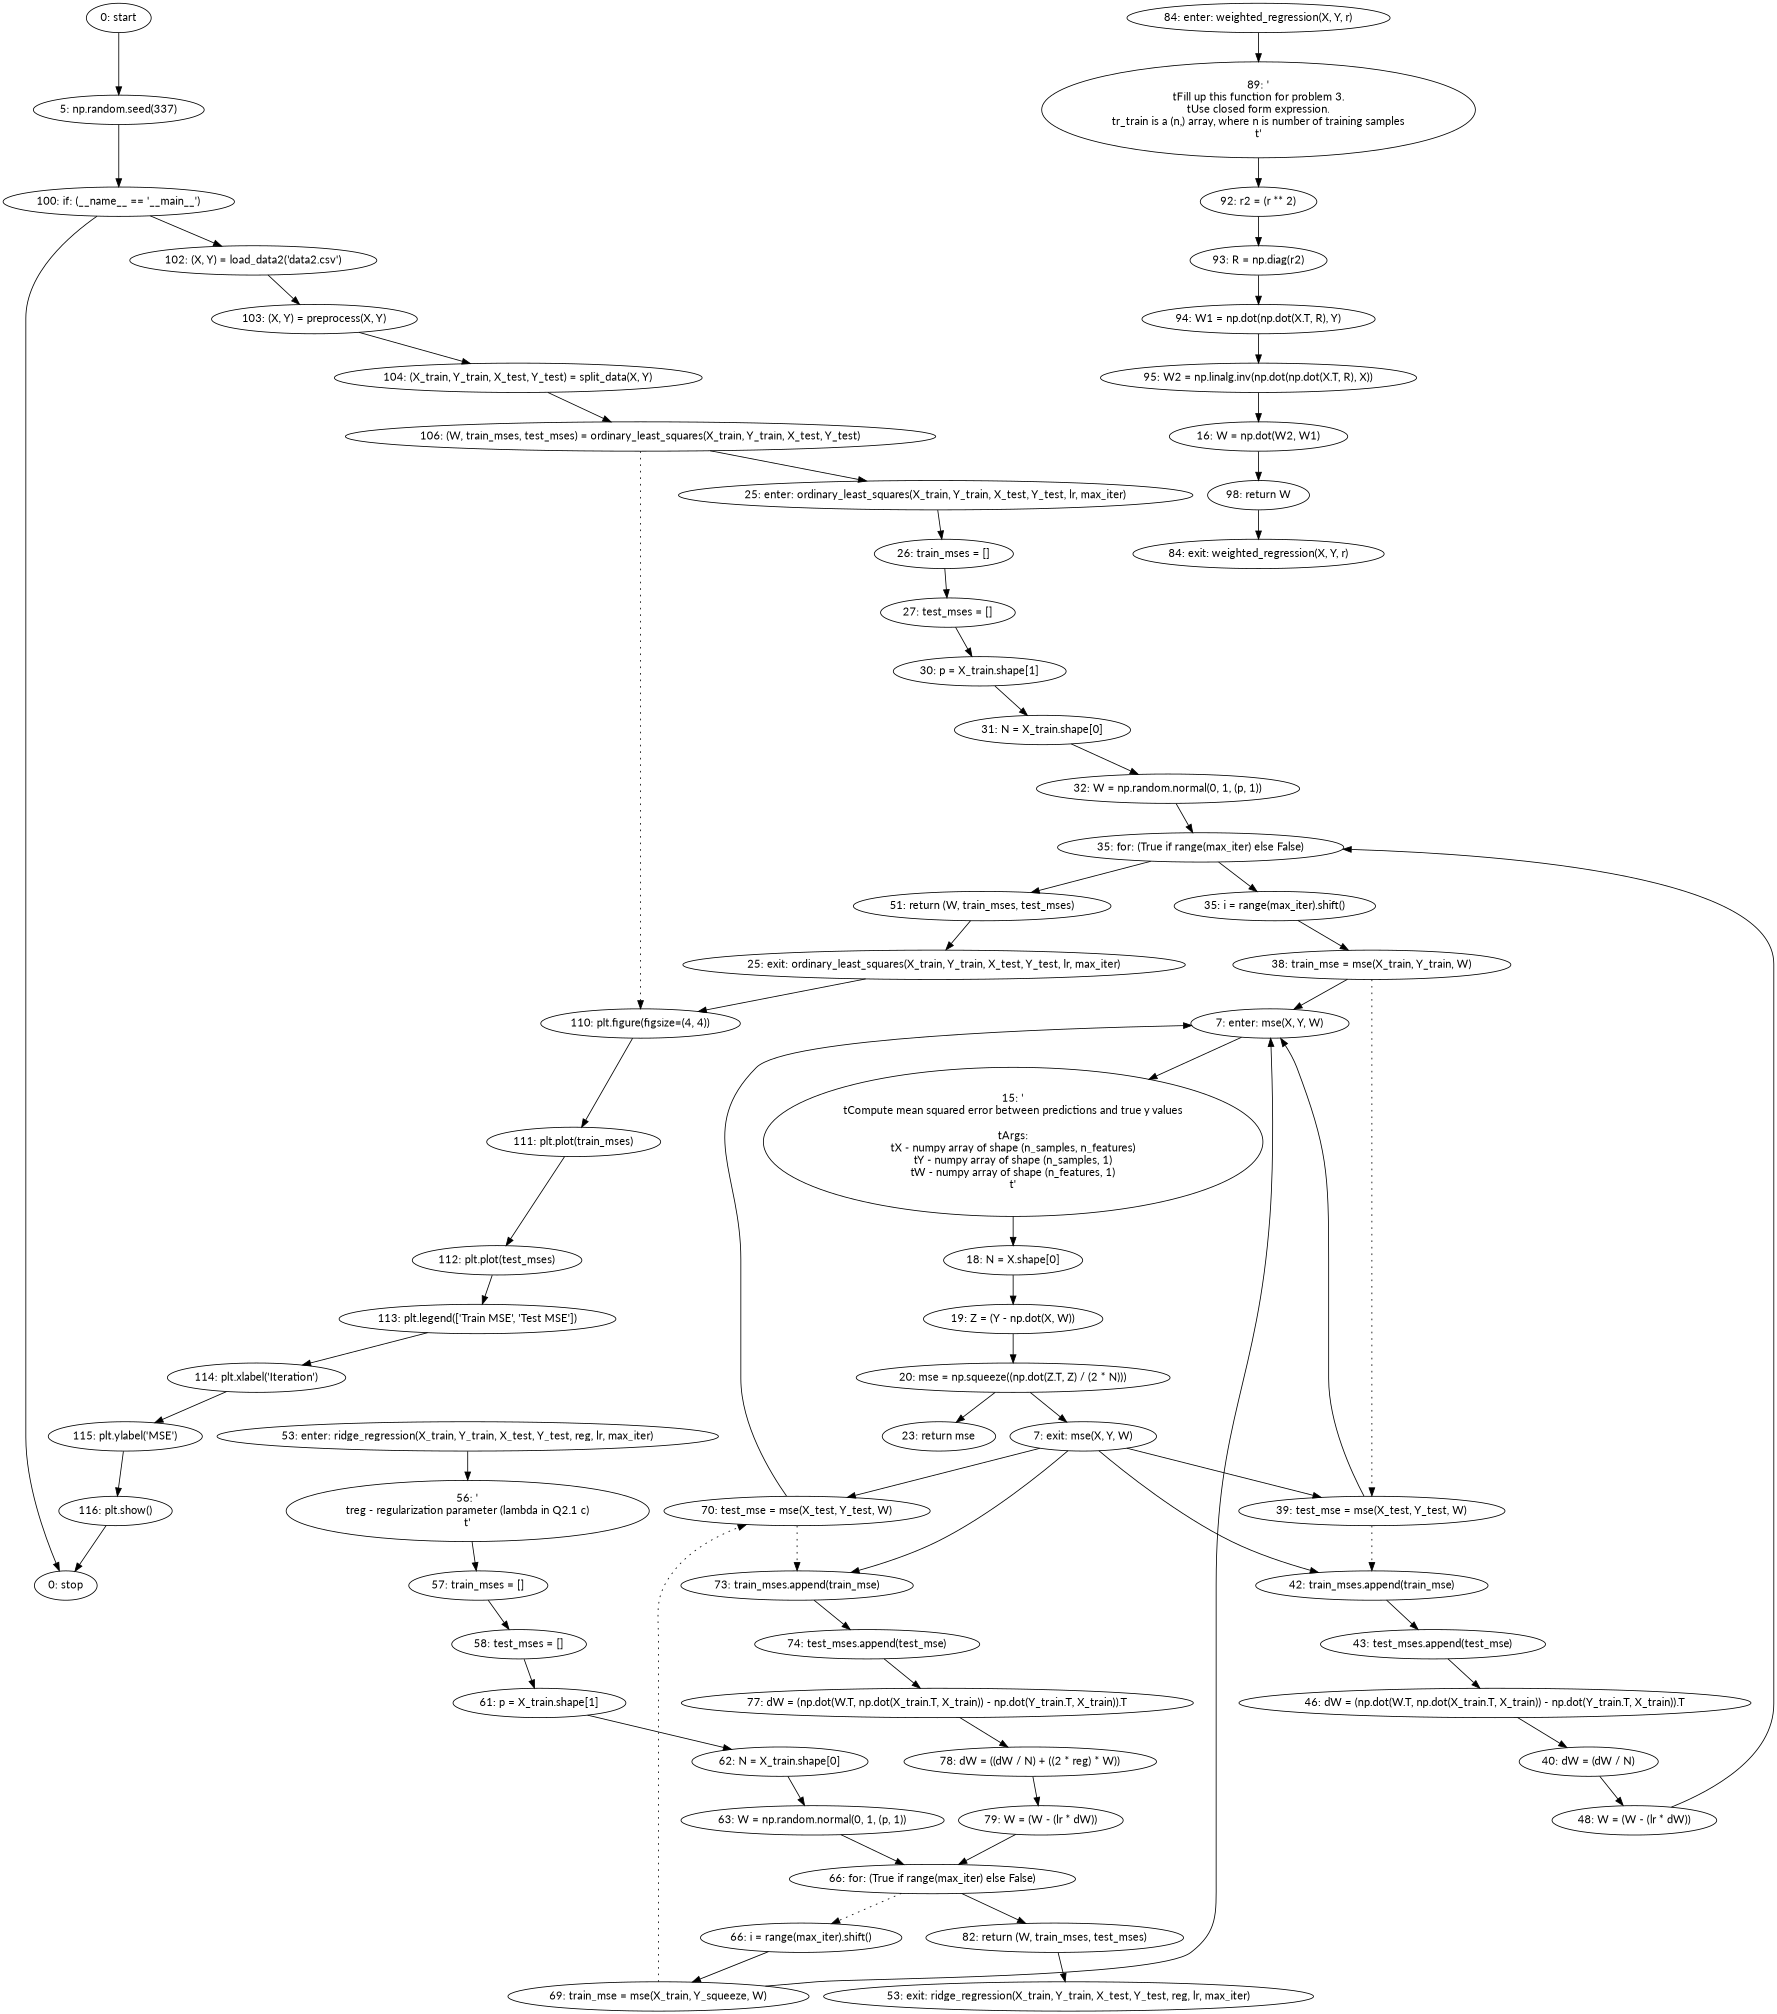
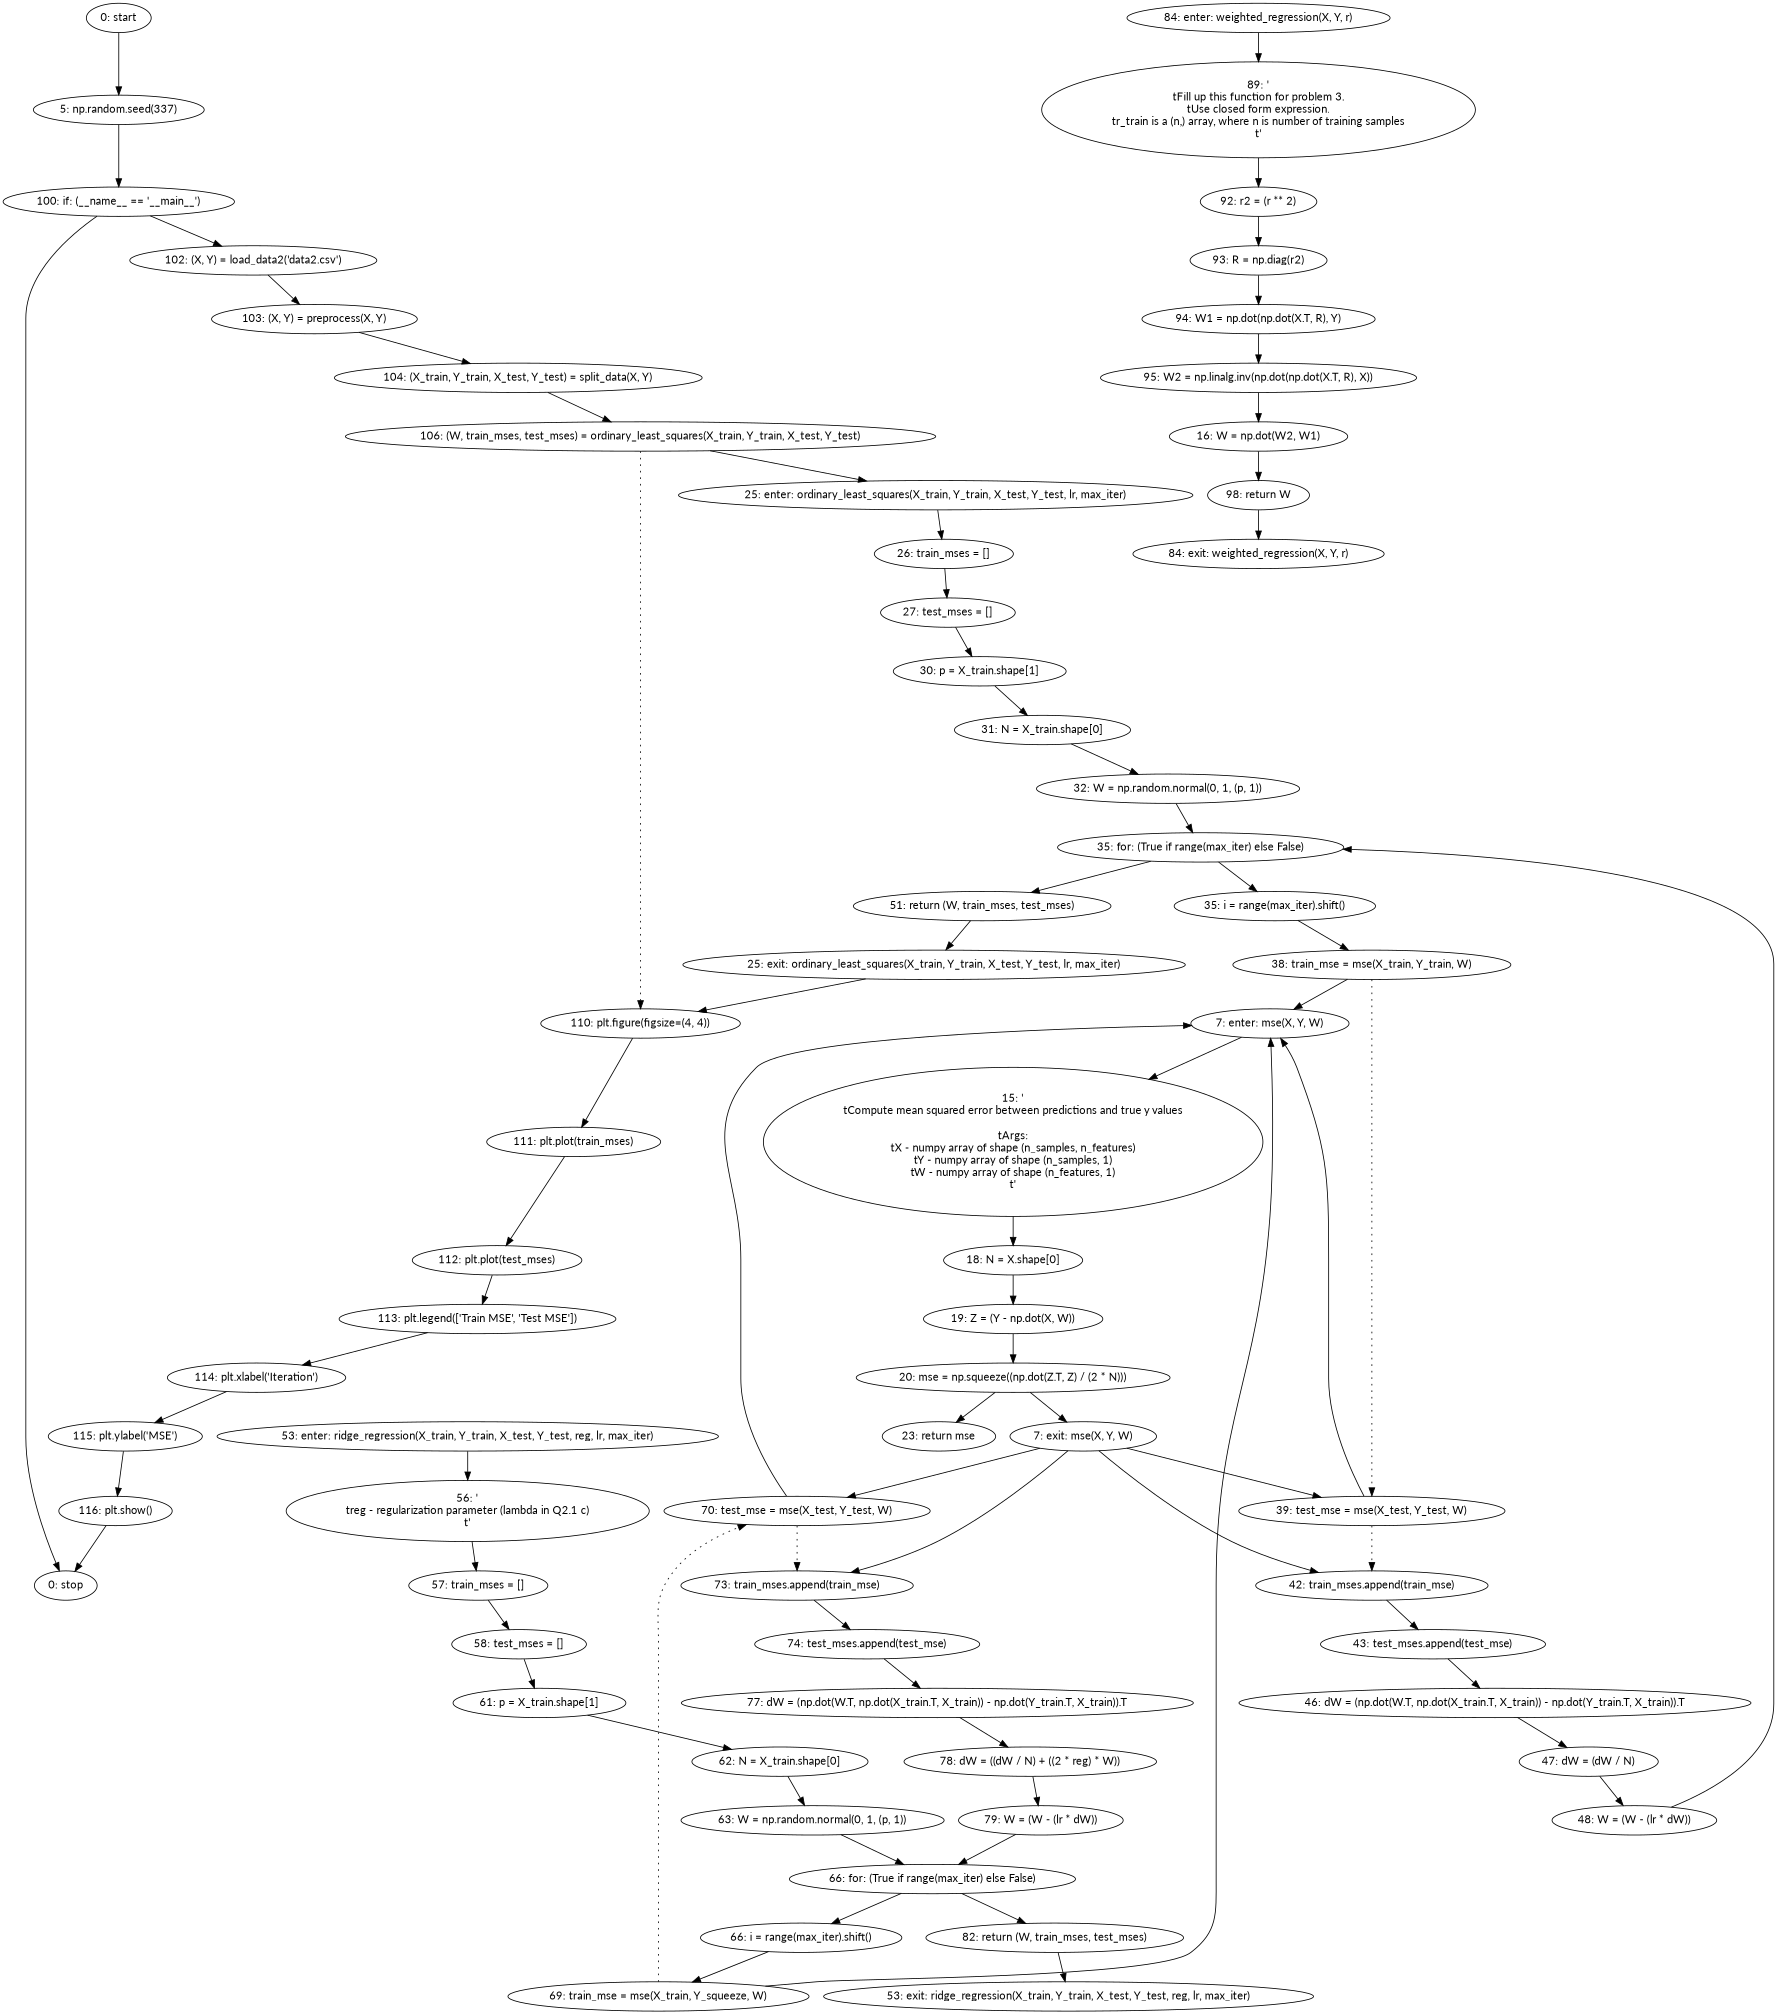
node "40: dW = (dW / N)": label "40: dW = (dW / N)" -> "47: dW = (dW / N)"
edge "66: for: (True if range(max_iter) else False)" -> "66: i = range(max_iter).shift()": style dotted -> solid
